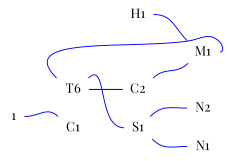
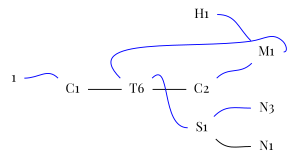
edge "C1" -- "T6": added
node "N2": label "N2" -> "N3"
edge "S1" -- "N1": color blue -> black
